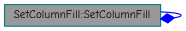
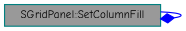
node "SetColumnFill::SetColumnFill": label "SetColumnFill::SetColumnFill" -> "SGridPanel::SetColumnFill"
